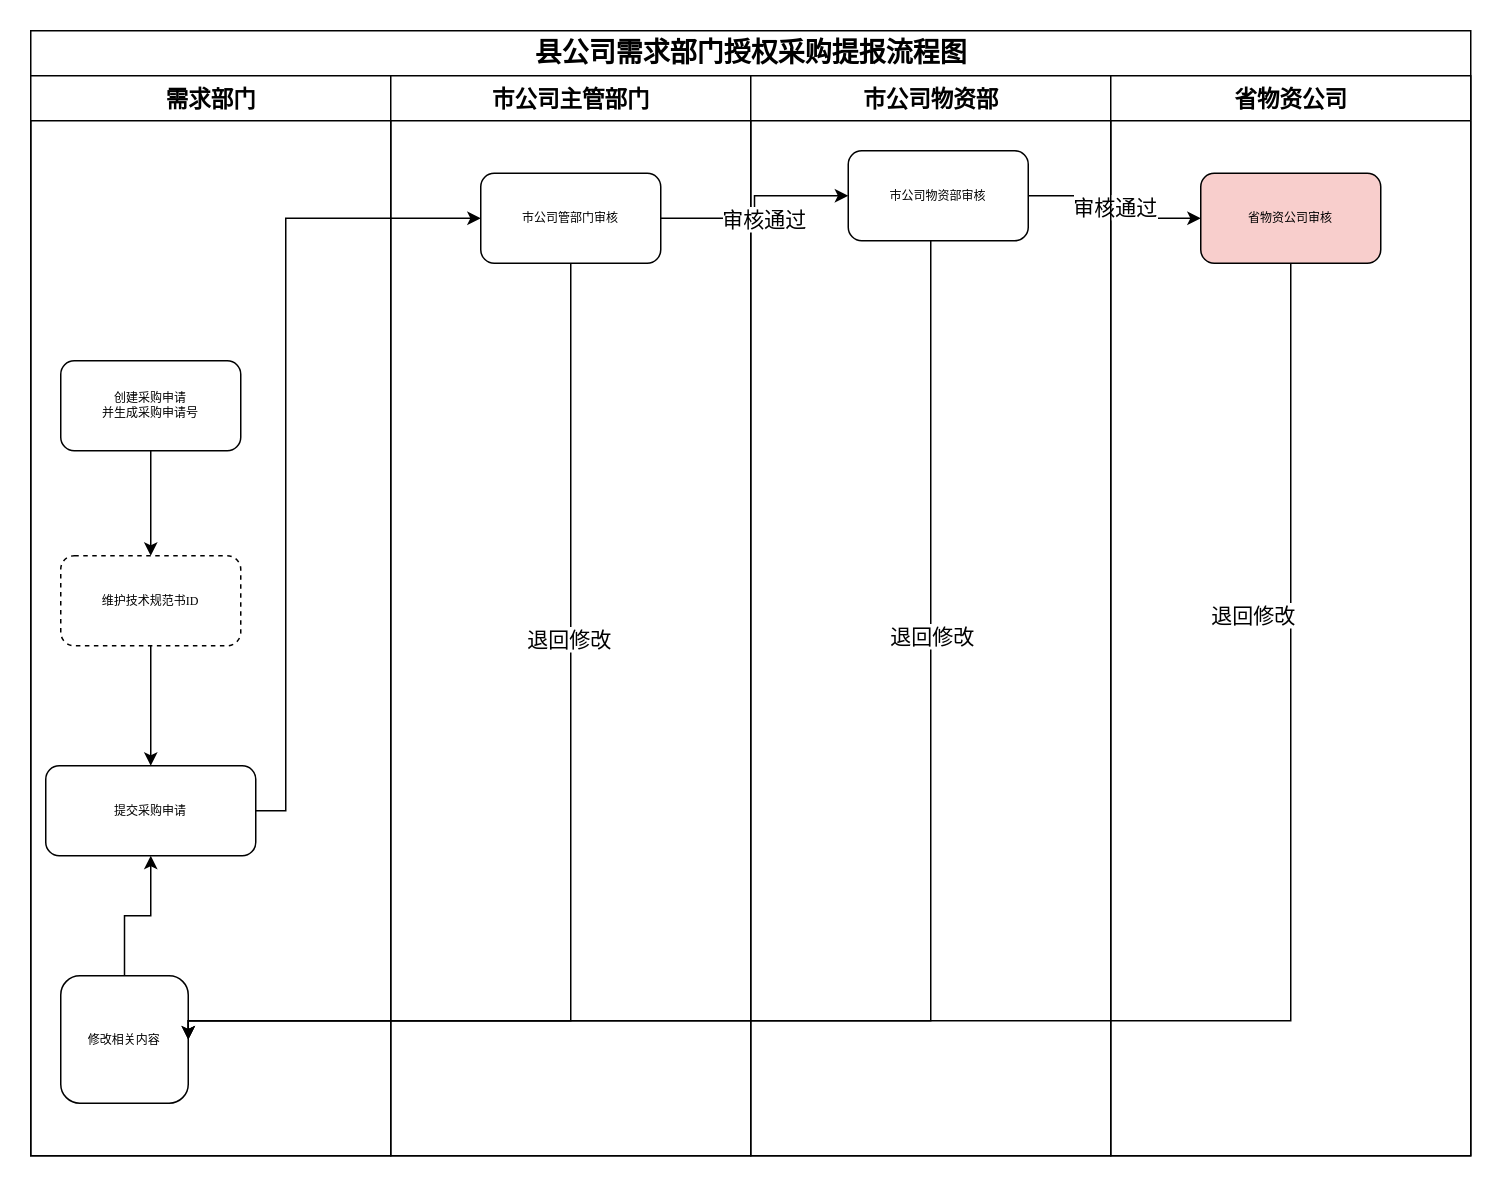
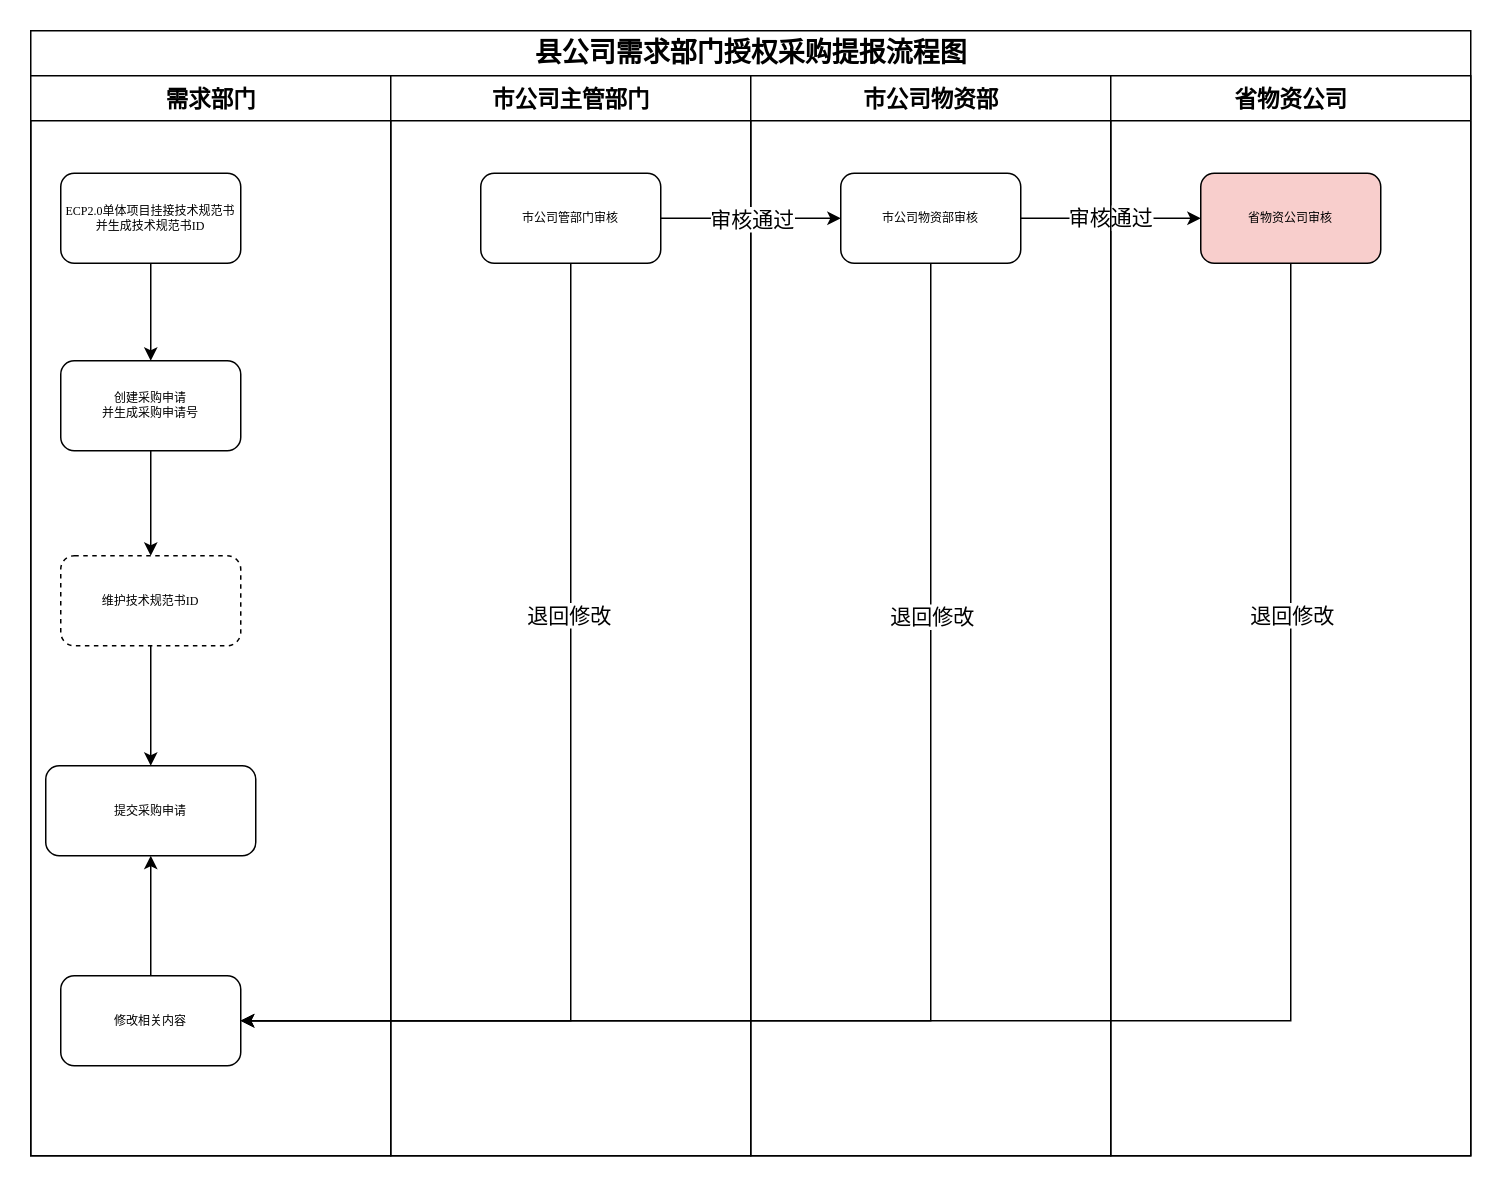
node "市公司物资部审核": moved (938, 196) -> (931, 218)
node "ECP2.0单体项目挂接技术规范书并生成技术规范书ID": added
edge "ECP2.0单体项目挂接技术规范书并生成技术规范书ID" -> "创建采购申请 并生成采购申请号": added
edge "提交采购申请" -> "市公司管部门审核": removed
node "修改相关内容": size 128x128 -> 180x90
